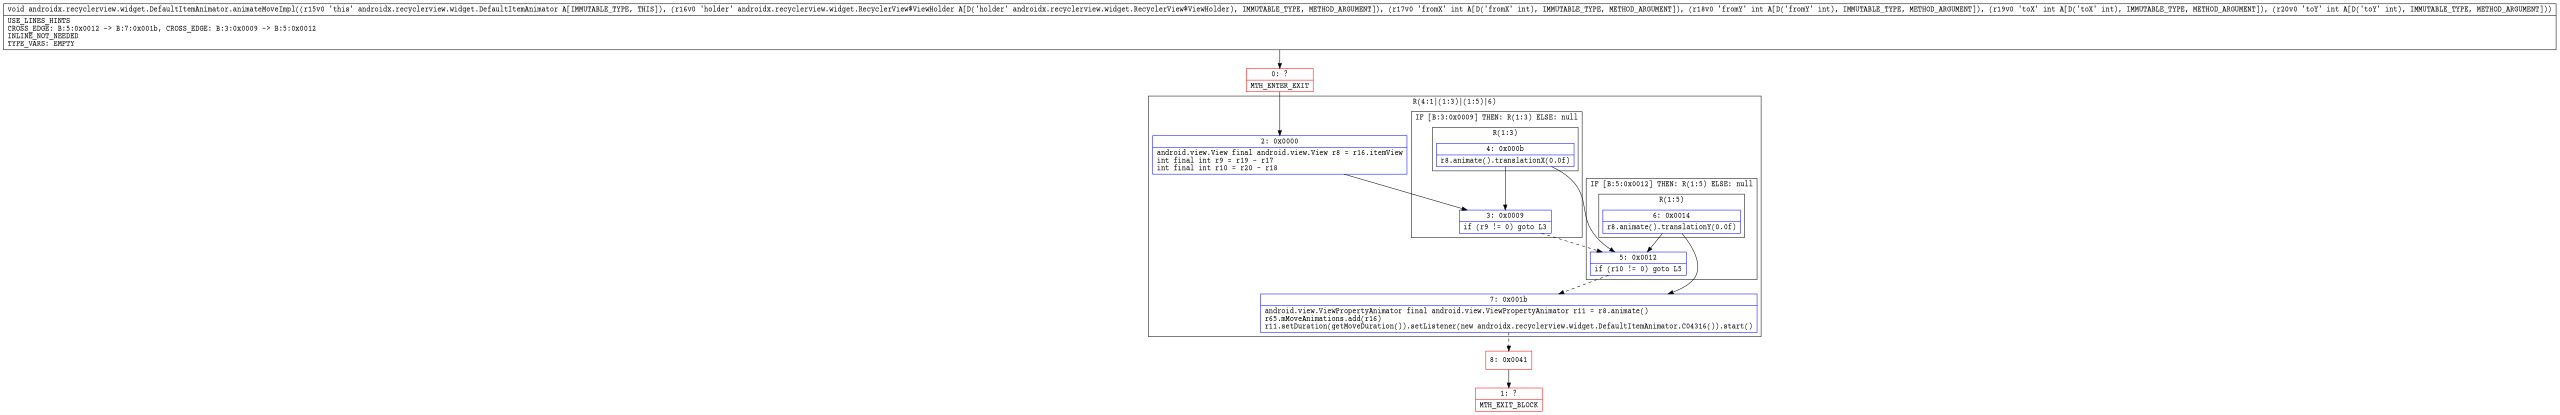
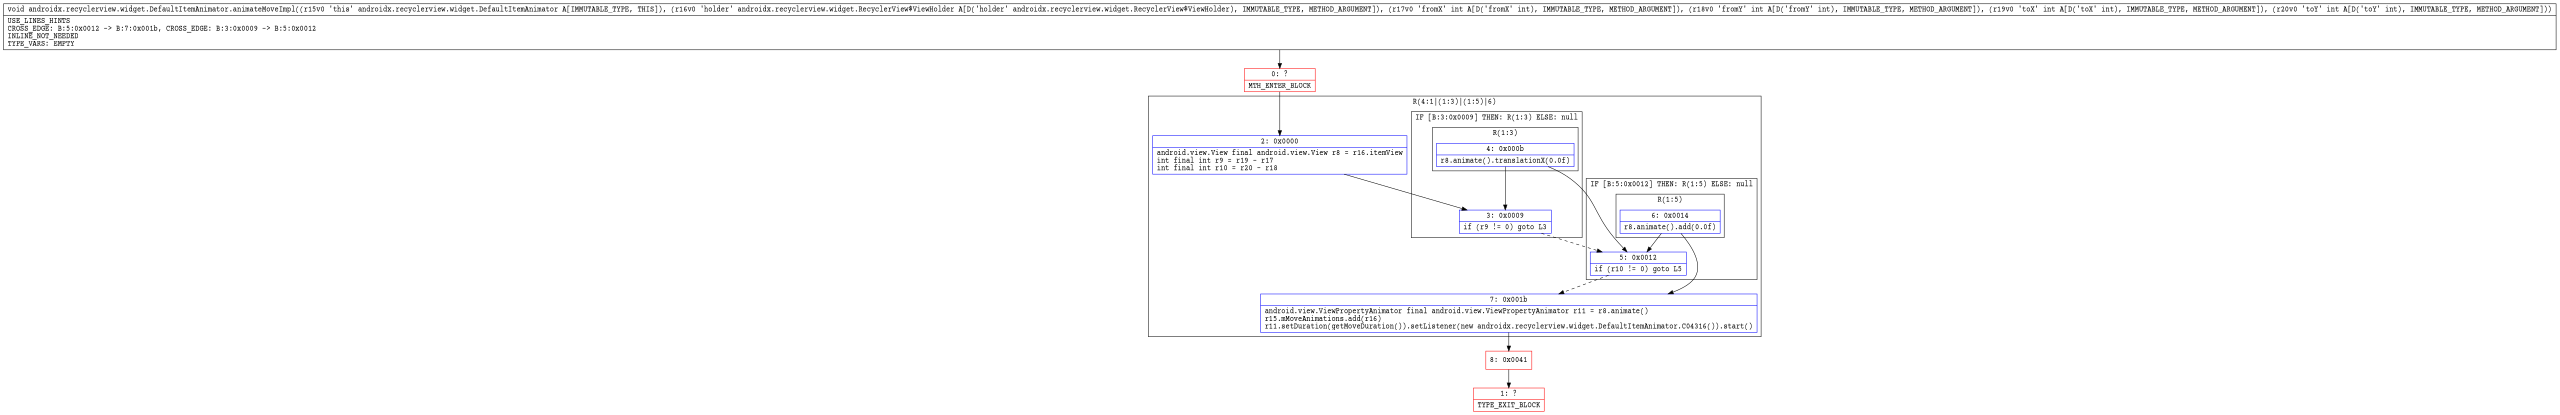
node "0: ?": text "MTH_ENTER_EXIT" -> "MTH_ENTER_BLOCK"
node "6: 0x0014": text "r8.animate().translationY(0.0f)" -> "r8.animate().add(0.0f)"
node "7: 0x001b": text "r65.mMoveAnimations.add(r16)" -> "r15.mMoveAnimations.add(r16)"
edge "7: 0x001b" -> "8: 0x0041": style dashed -> solid
node "1: ?": text "MTH_EXIT_BLOCK" -> "TYPE_EXIT_BLOCK"
